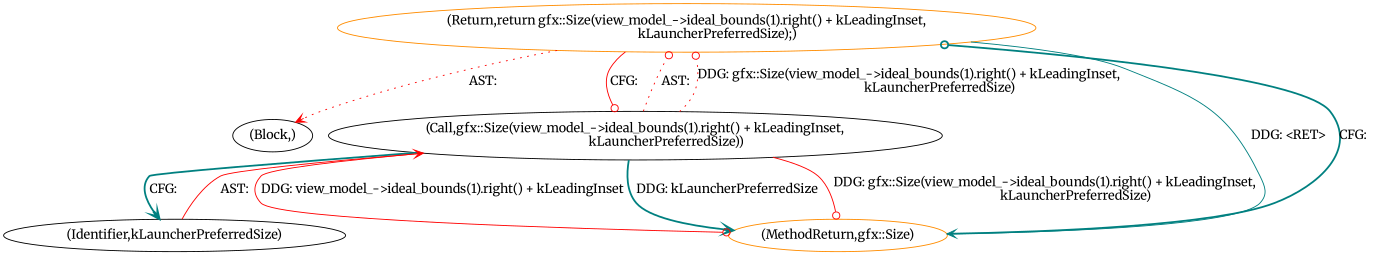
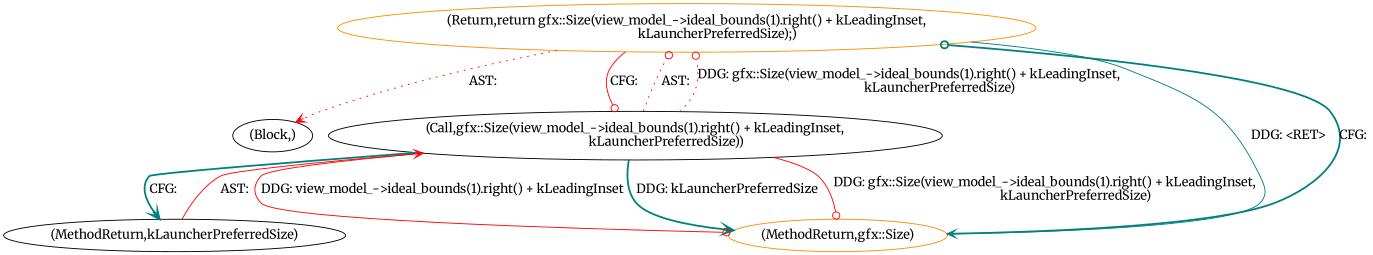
node "(Identifier,kLauncherPreferredSize)": label "(Identifier,kLauncherPreferredSize)" -> "(MethodReturn,kLauncherPreferredSize)"
